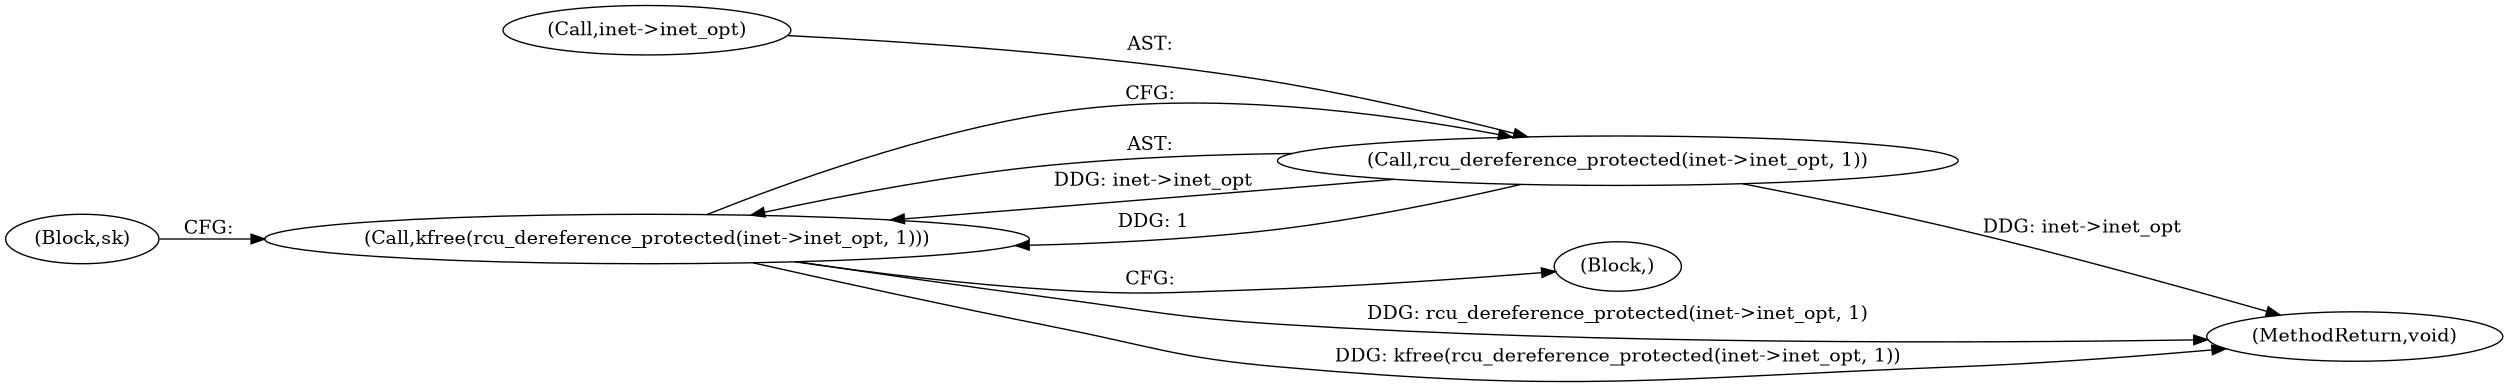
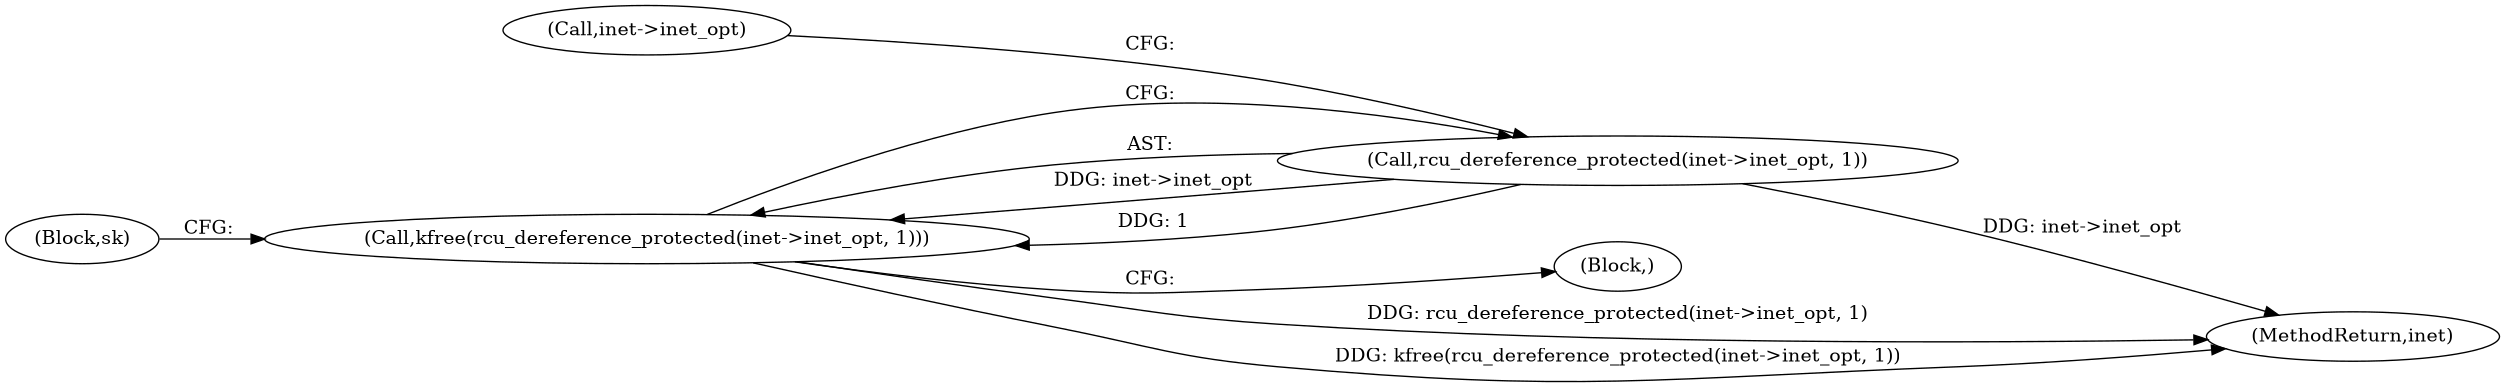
edge "(Call,inet->inet_opt)" -> "(Call,rcu_dereference_protected(inet->inet_opt, 1))": label "AST: " -> "CFG: "
node "(MethodReturn,void)": label "(MethodReturn,void)" -> "(MethodReturn,inet)"
